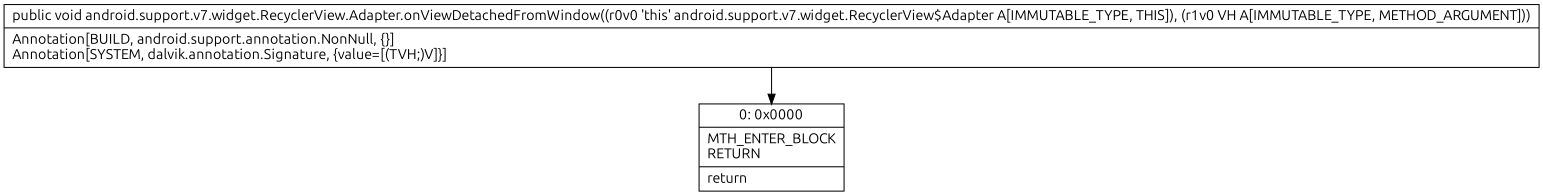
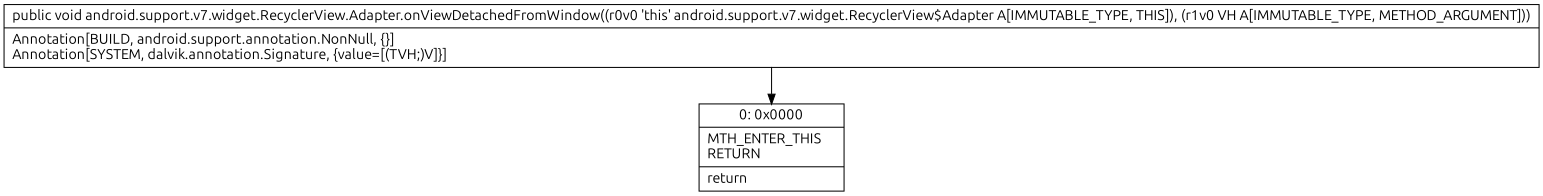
node "0: 0x0000": text "MTH_ENTER_BLOCK" -> "MTH_ENTER_THIS"
